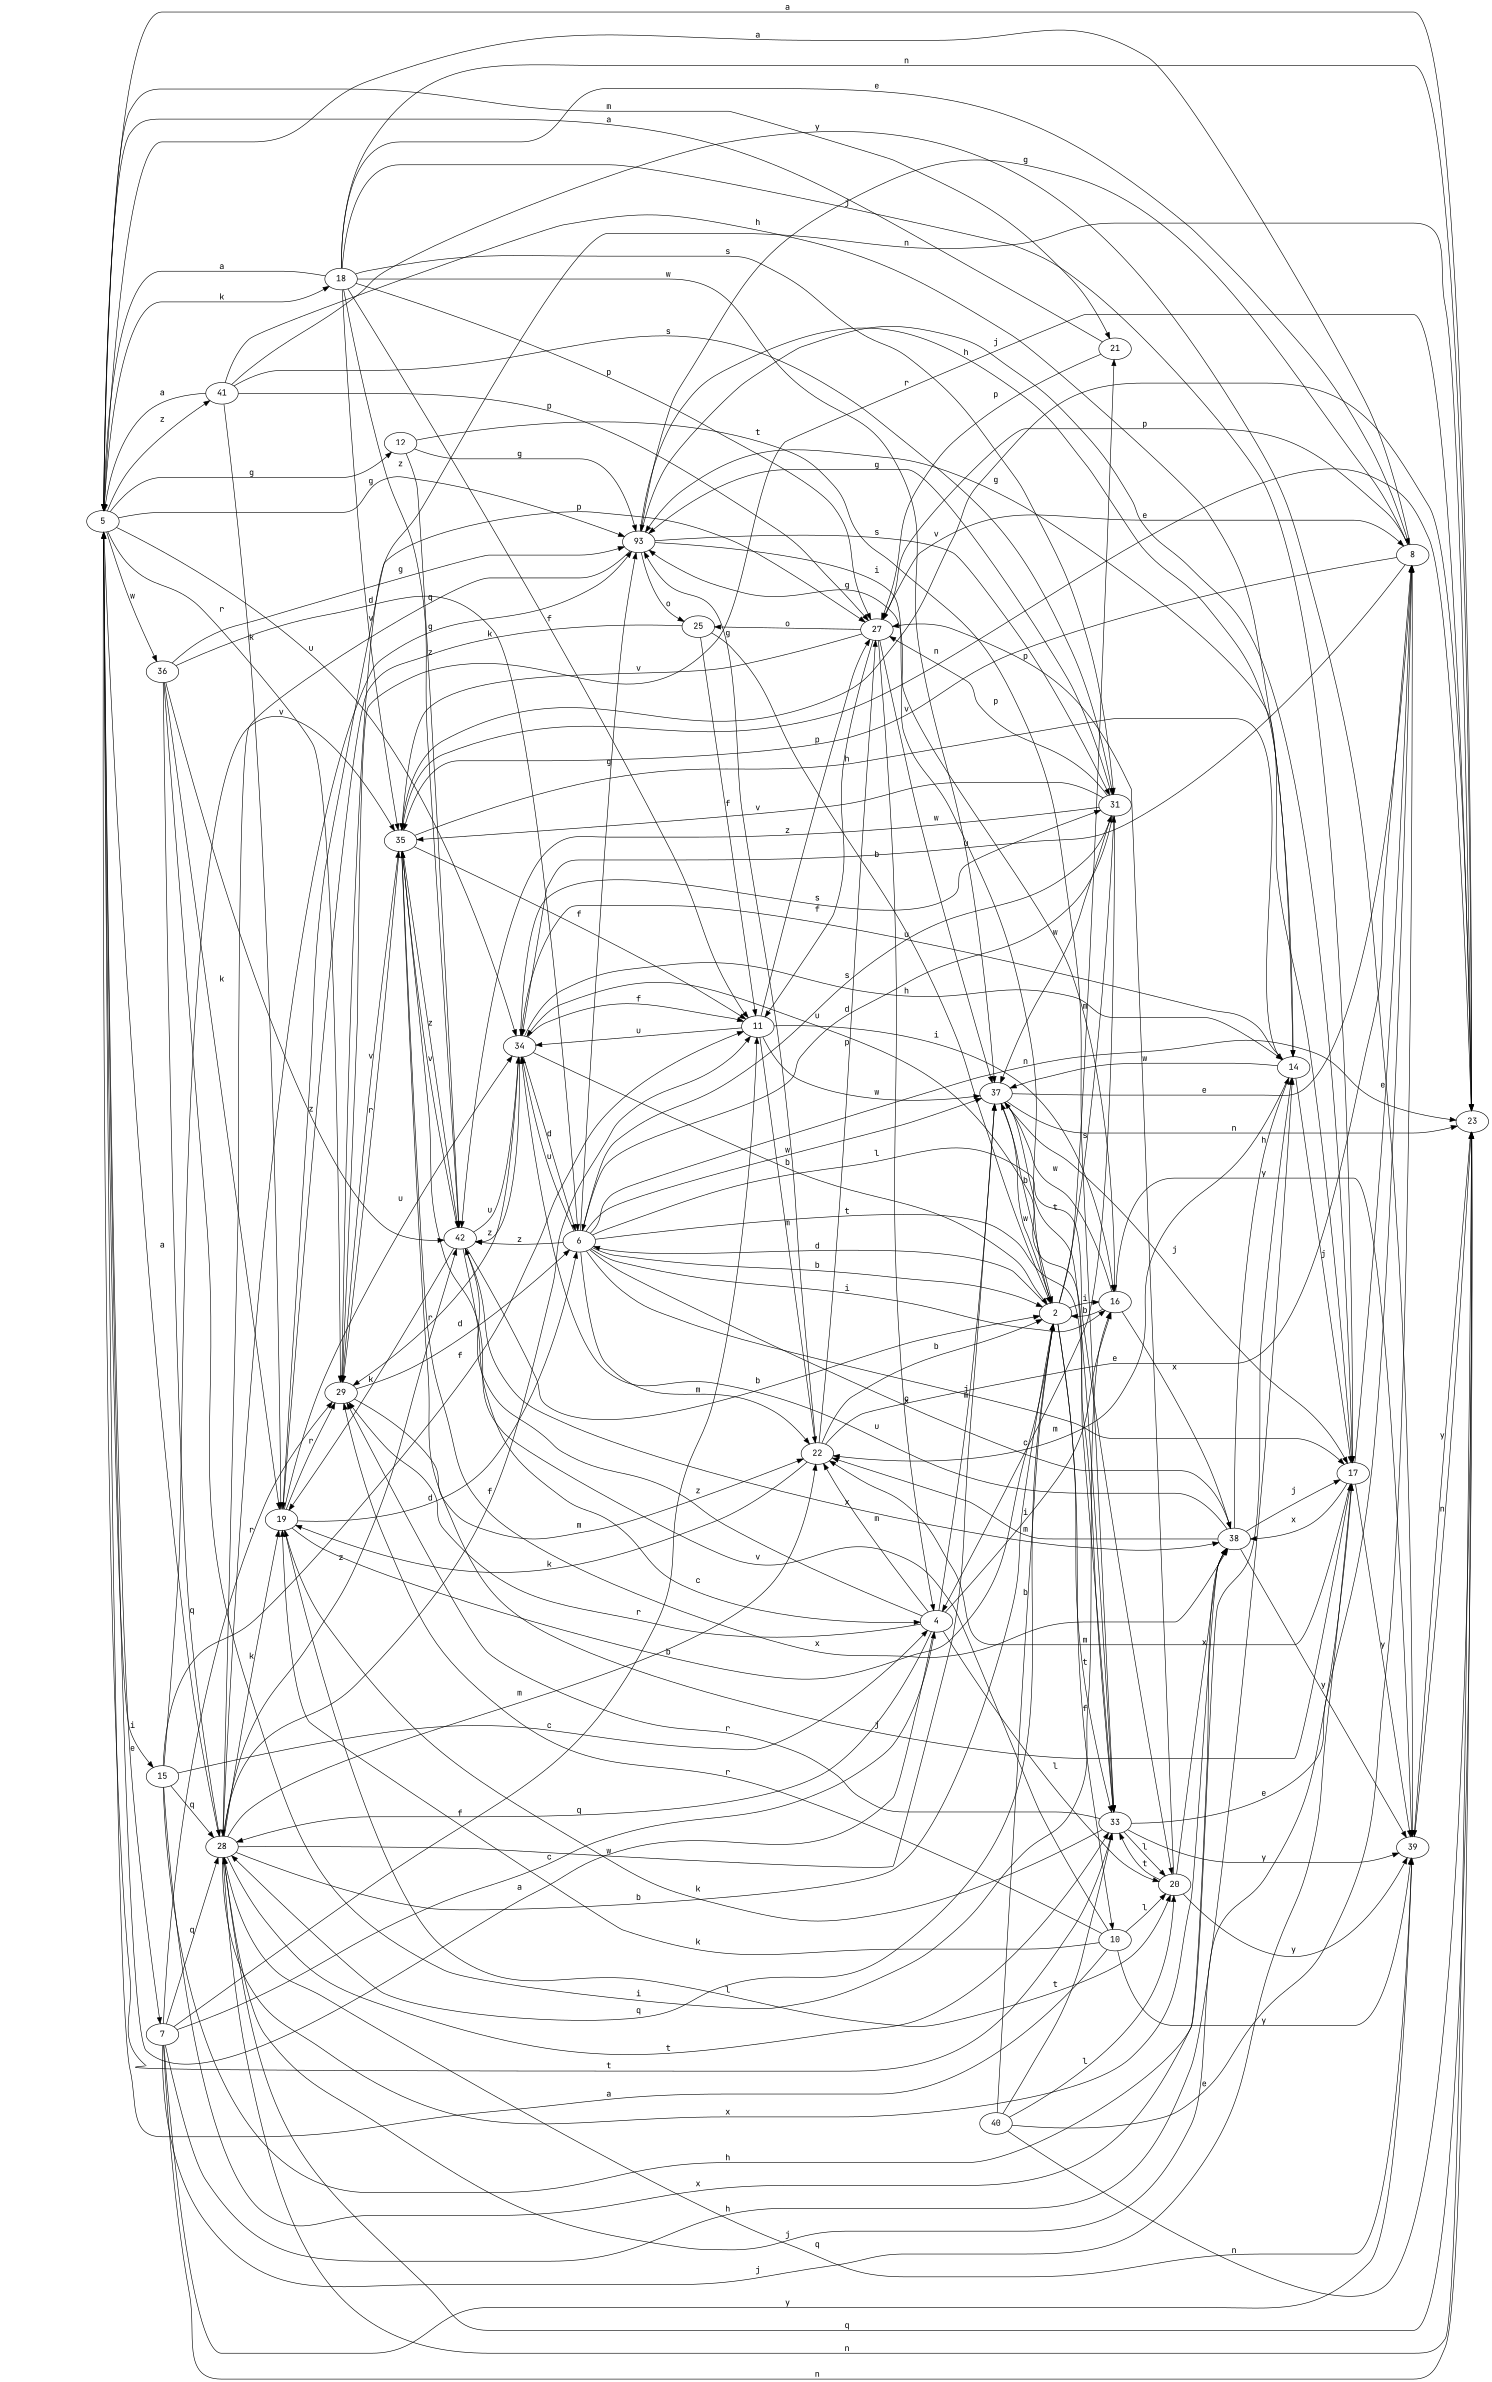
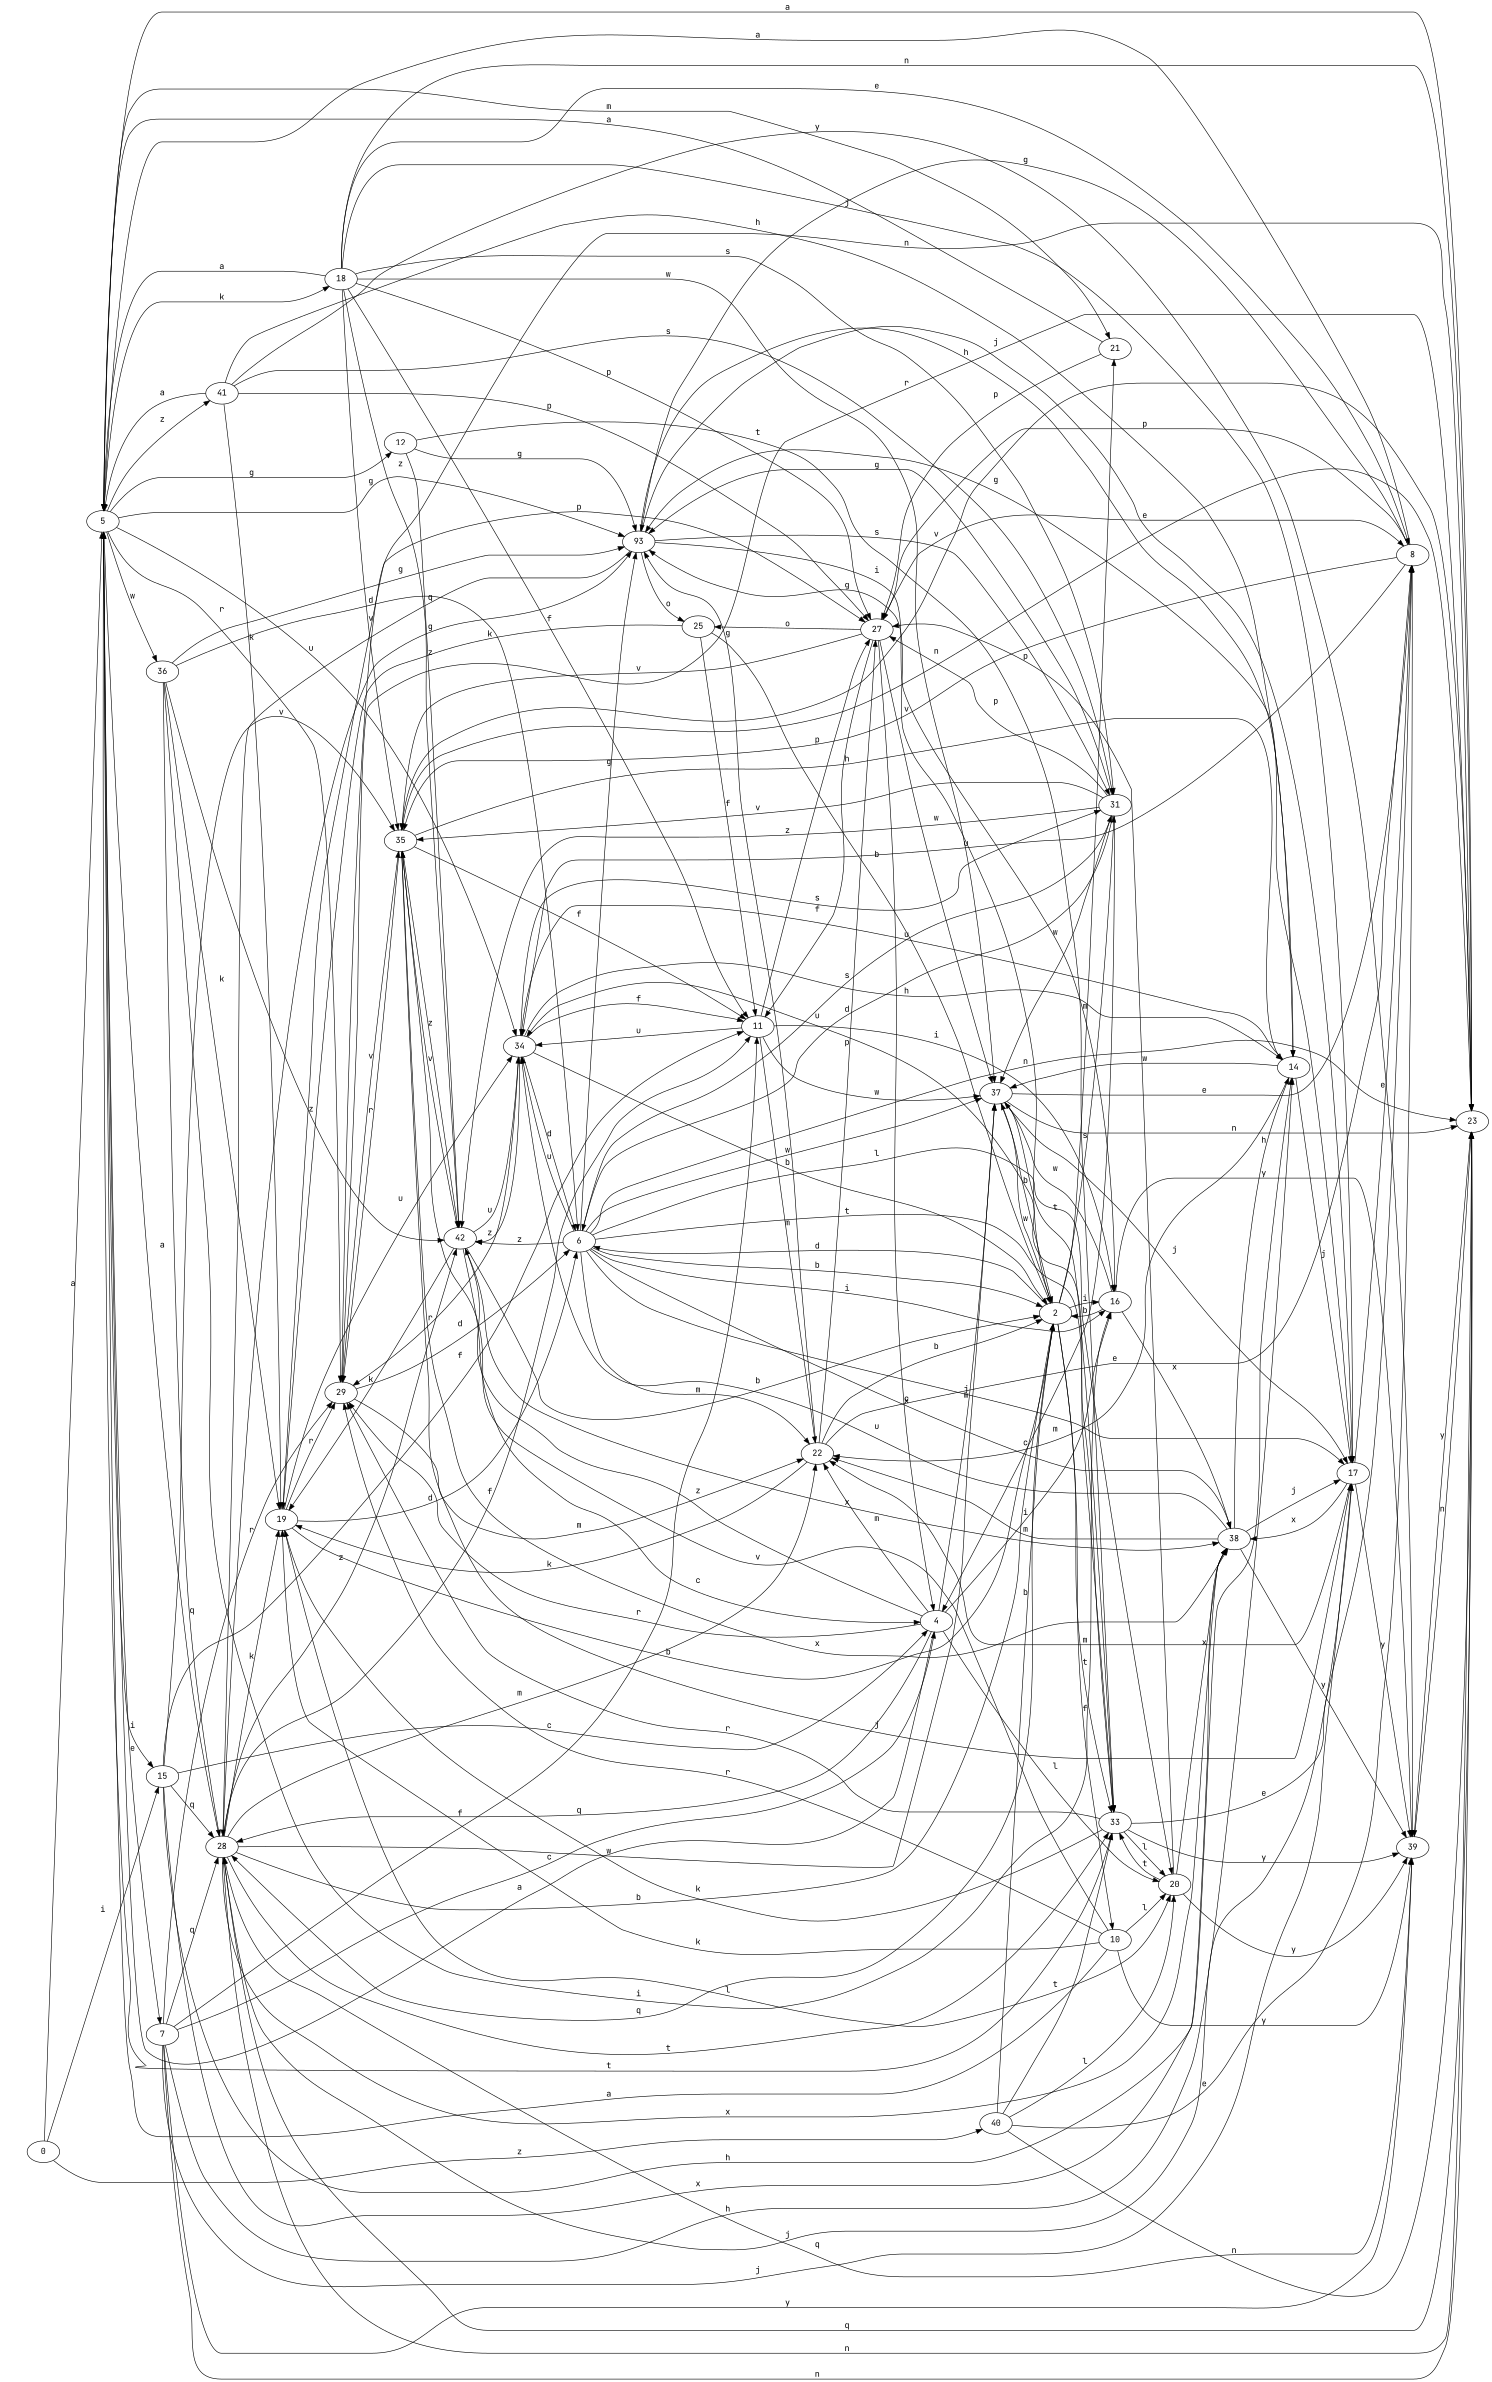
node "0": added
